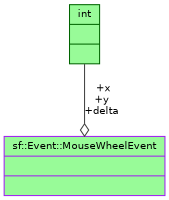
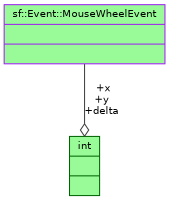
edge "int" -> "sf::Event::MouseWheelEvent": reversed
